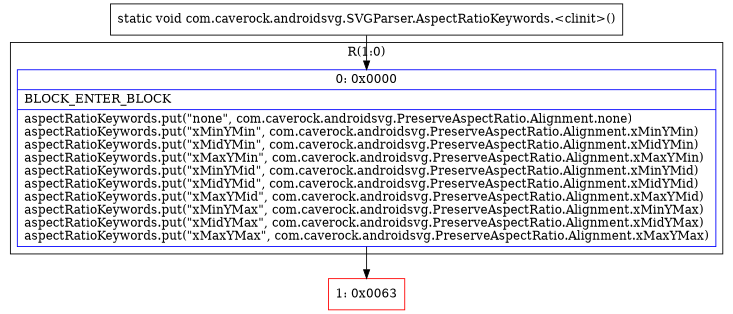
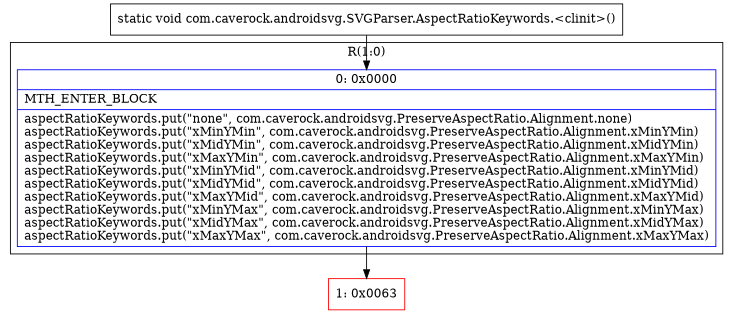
node "0: 0x0000": text "BLOCK_ENTER_BLOCK" -> "MTH_ENTER_BLOCK"
